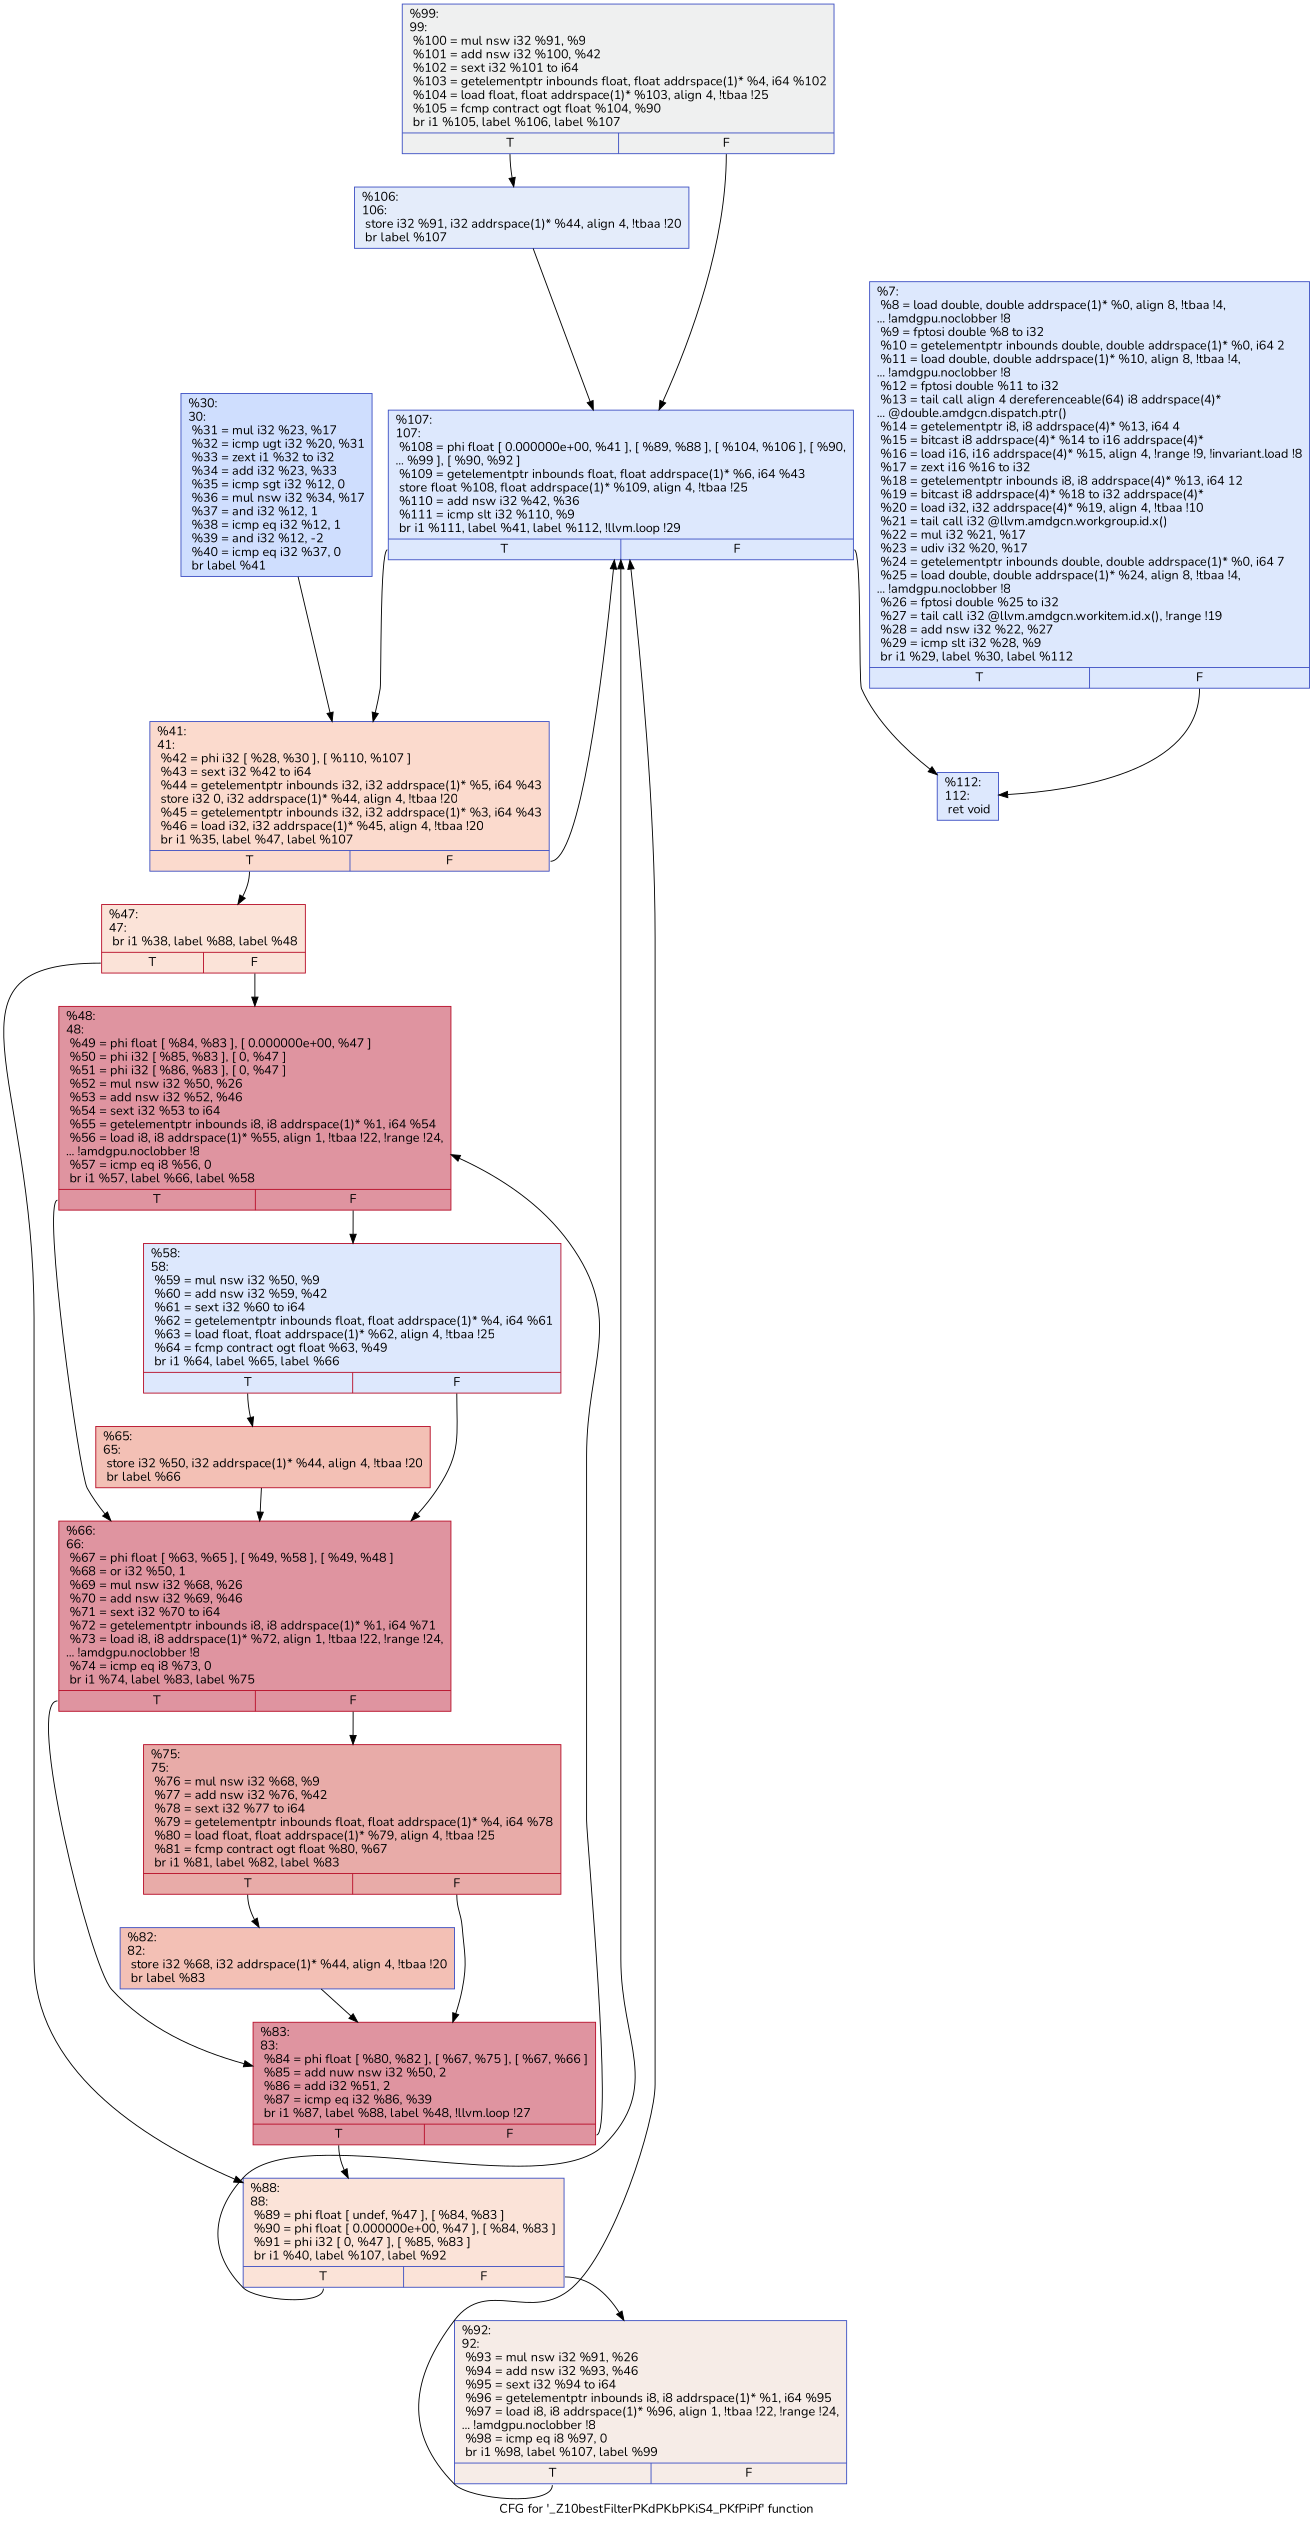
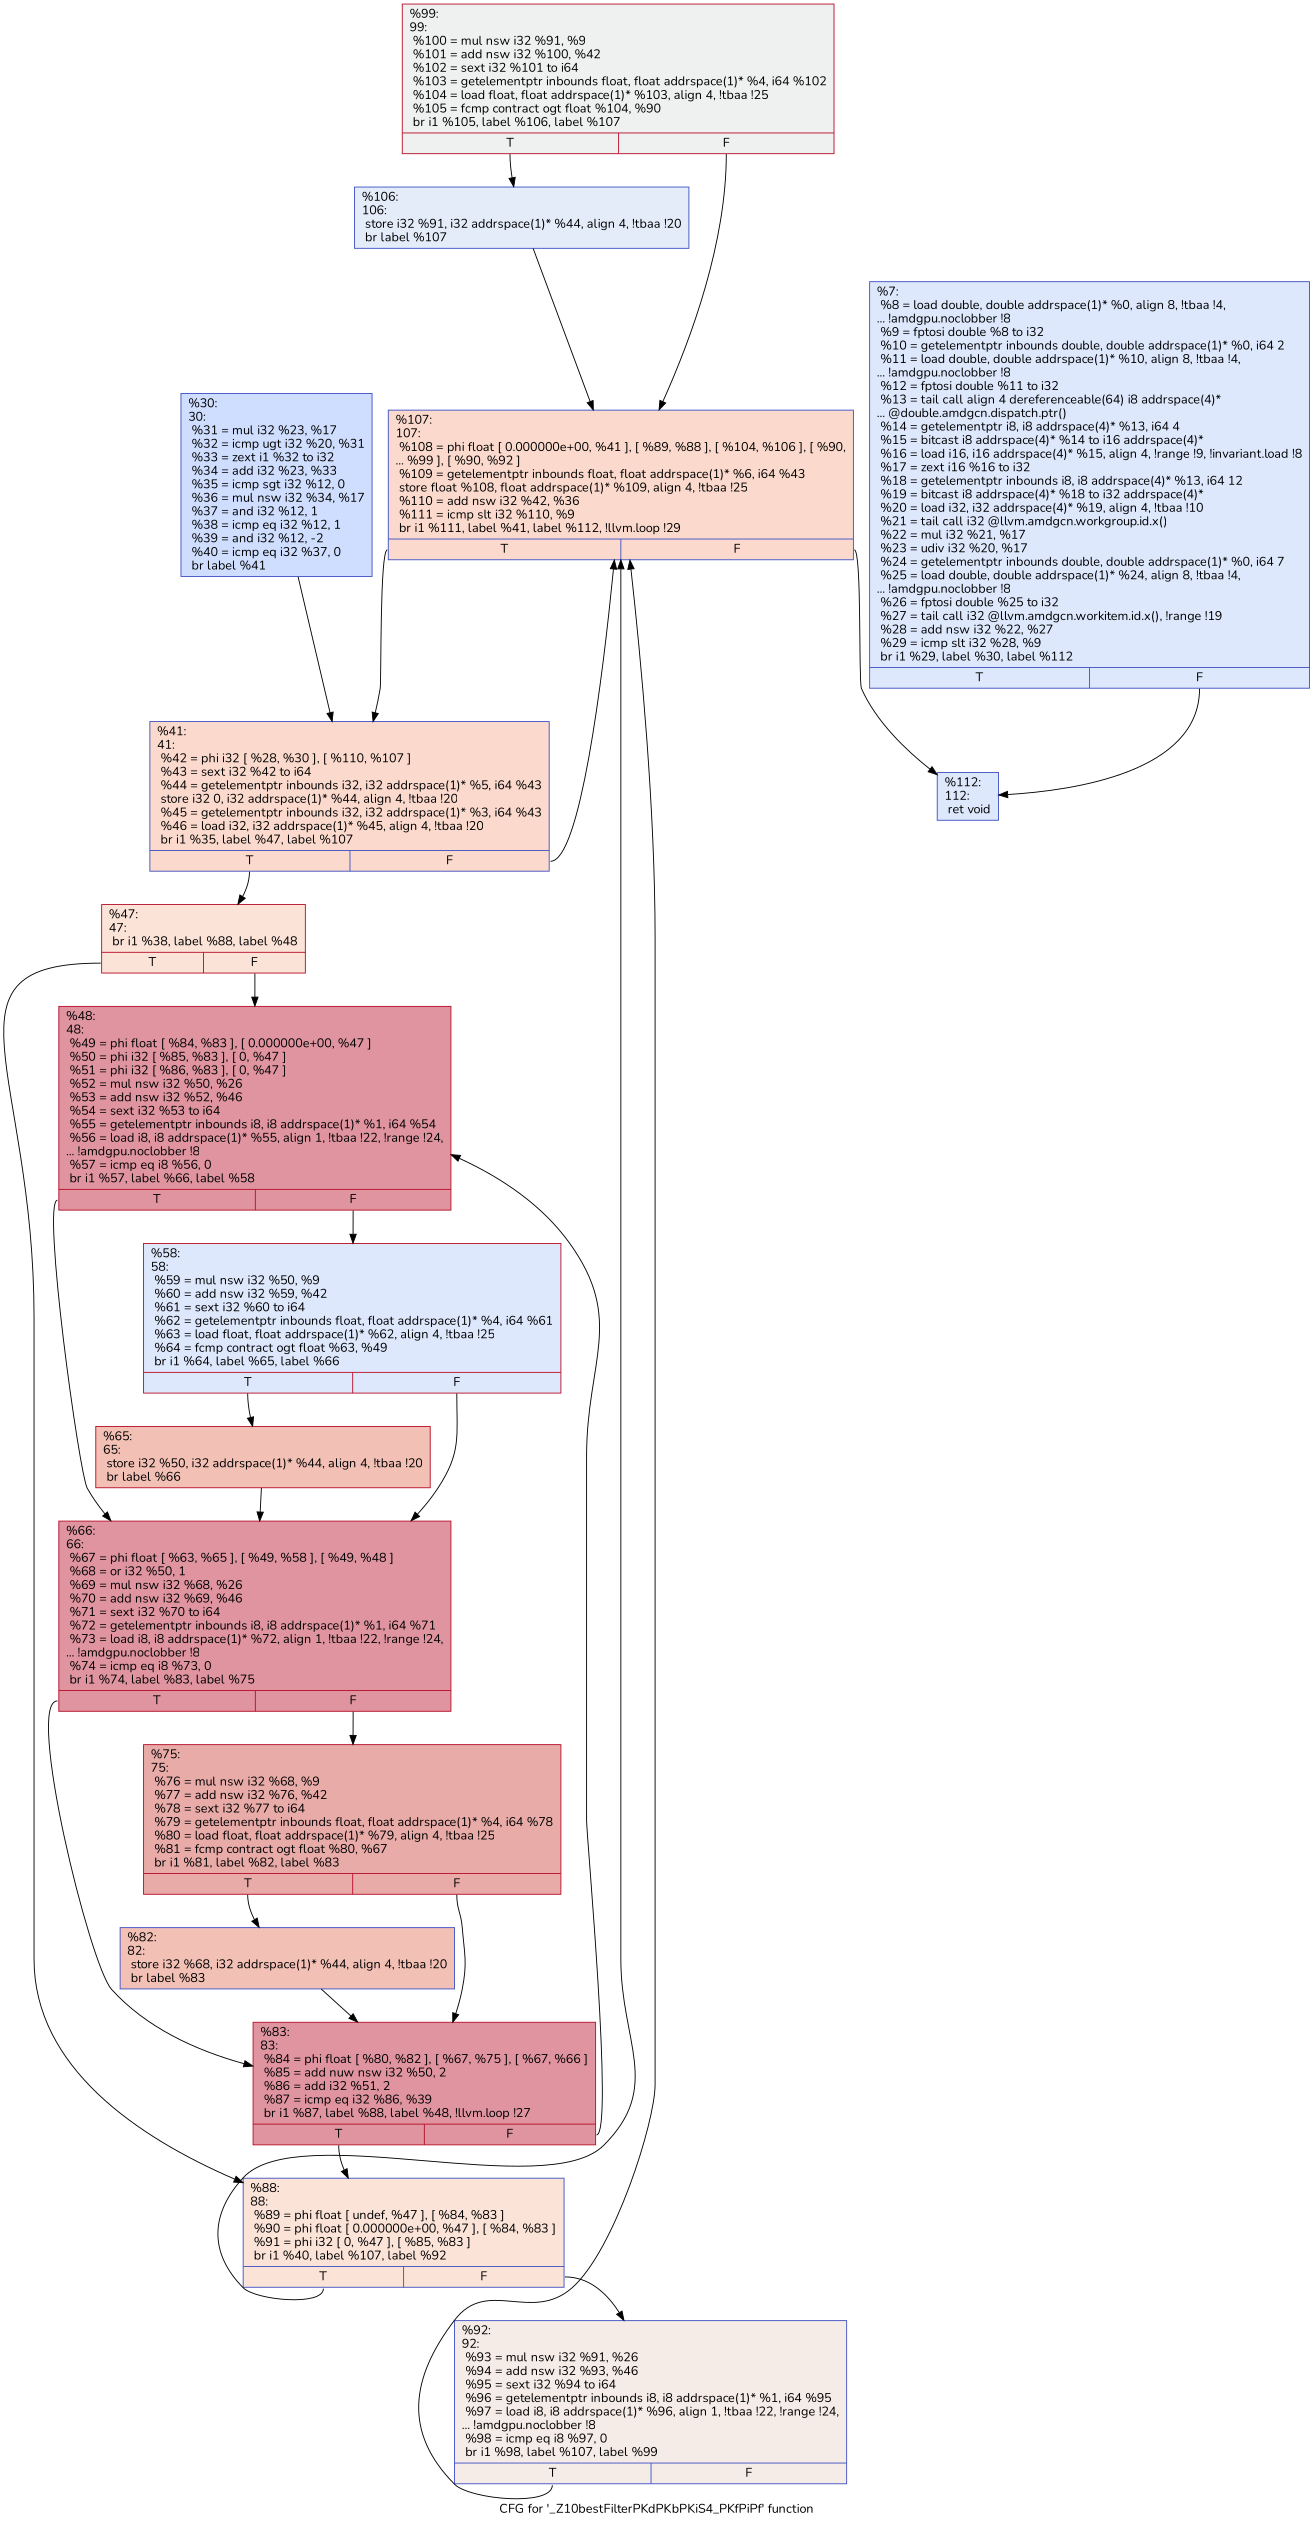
node "%99:": color #3d50c3ff -> #b70d28ff
node "%107:": fillcolor #b2ccfb70 -> #f7ac8e70
